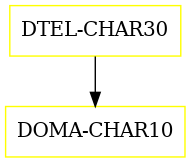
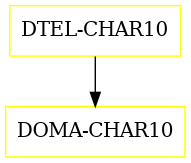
node "DTEL-CHAR30": label "DTEL-CHAR30" -> "DTEL-CHAR10"
